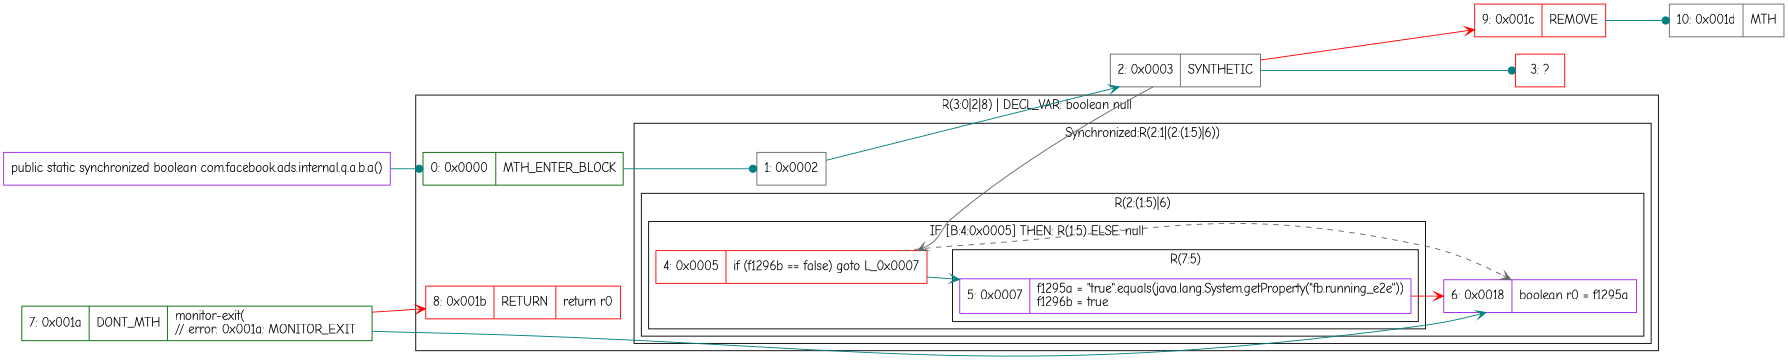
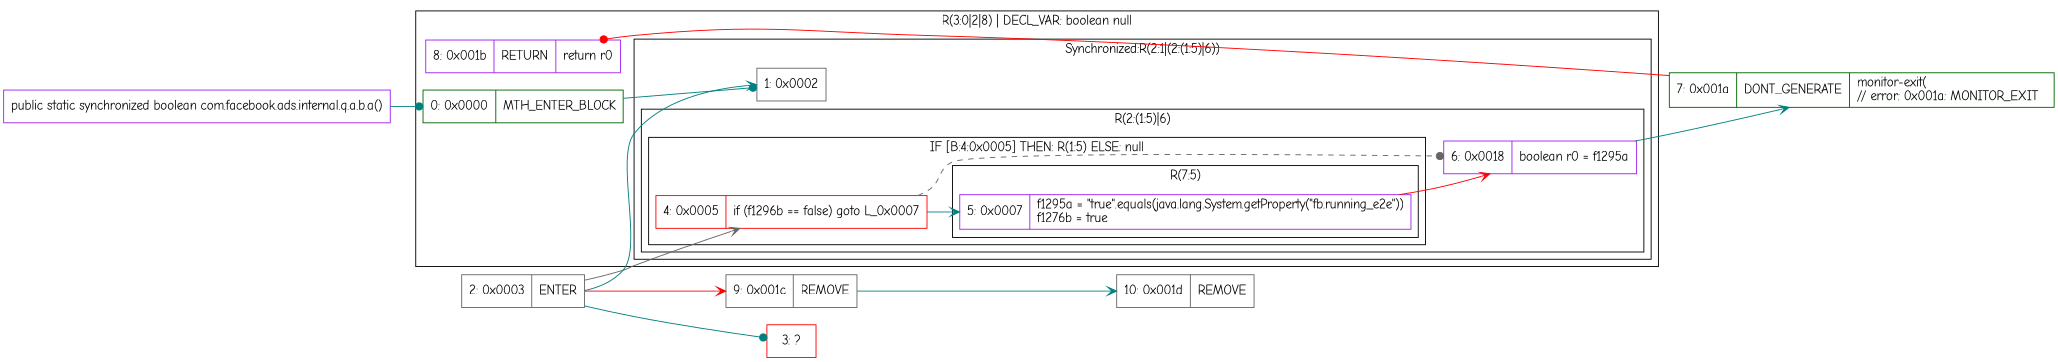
node "9: 0x001c": color red -> gray40
edge "9: 0x001c" -> "10: 0x001d": arrowhead dot -> vee
node "10: 0x001d": text "MTH" -> "REMOVE"
node "2: 0x0003": text "SYNTHETIC" -> "ENTER"
edge "1: 0x0002" -> "2: 0x0003": reversed
edge "4: 0x0005" -> "6: 0x0018": arrowhead vee -> dot
node "8: 0x001b": color red -> purple
node "5: 0x0007": text "f1296b = true" -> "f1276b = true"
edge "7: 0x001a" -> "8: 0x001b": arrowhead vee -> dot
node "7: 0x001a": text "DONT_MTH" -> "DONT_GENERATE"
edge "7: 0x001a" -> "6: 0x0018": reversed
